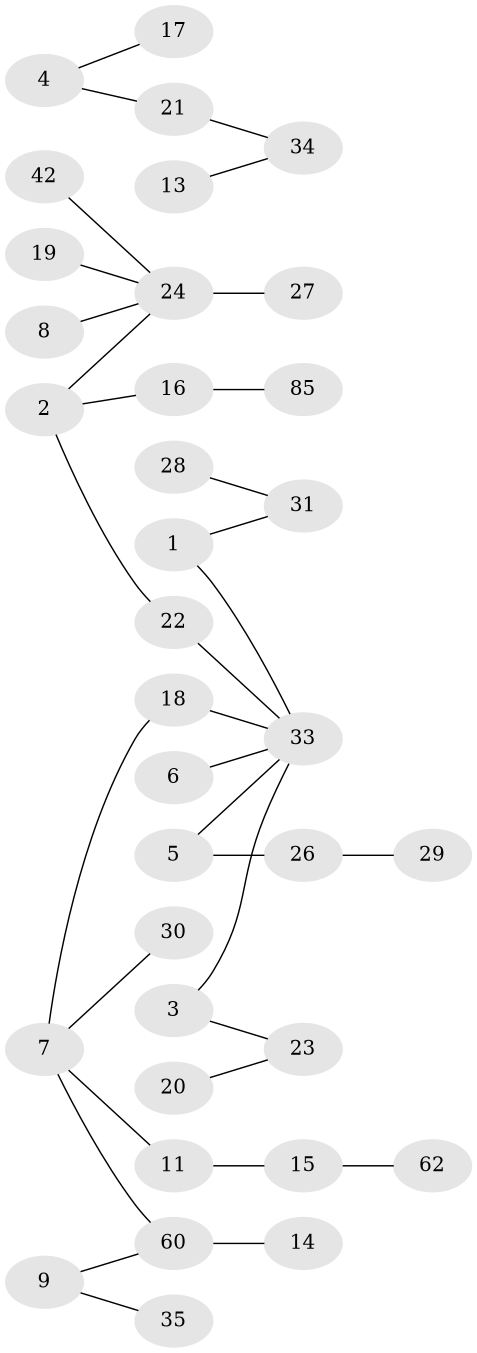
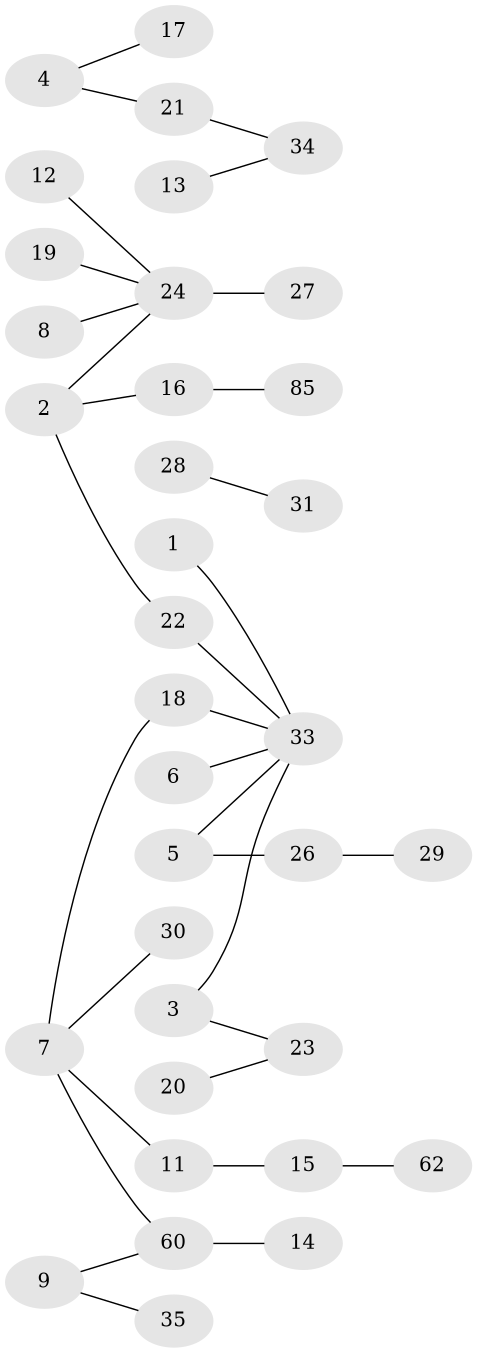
node "42": label "42" -> "12"
edge "31" -- "1": removed
